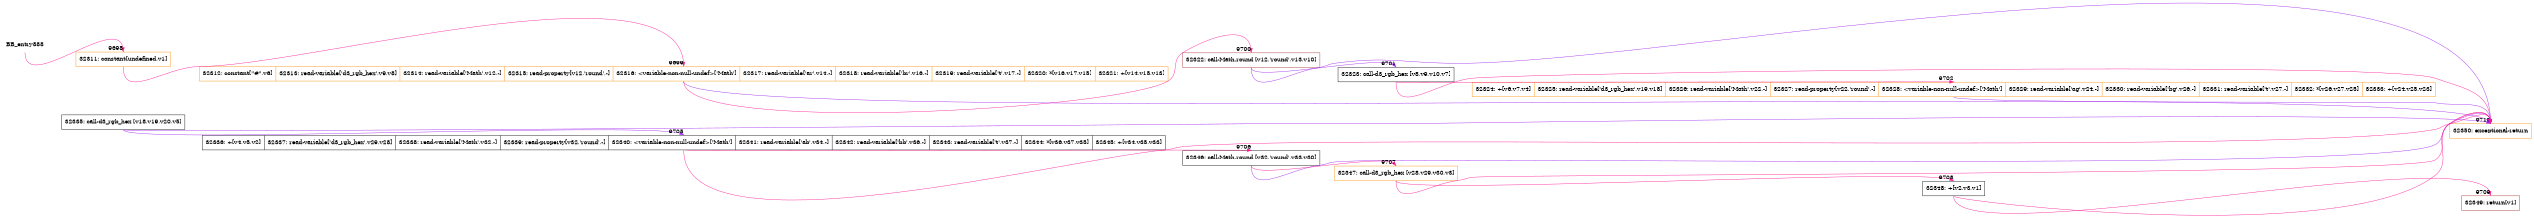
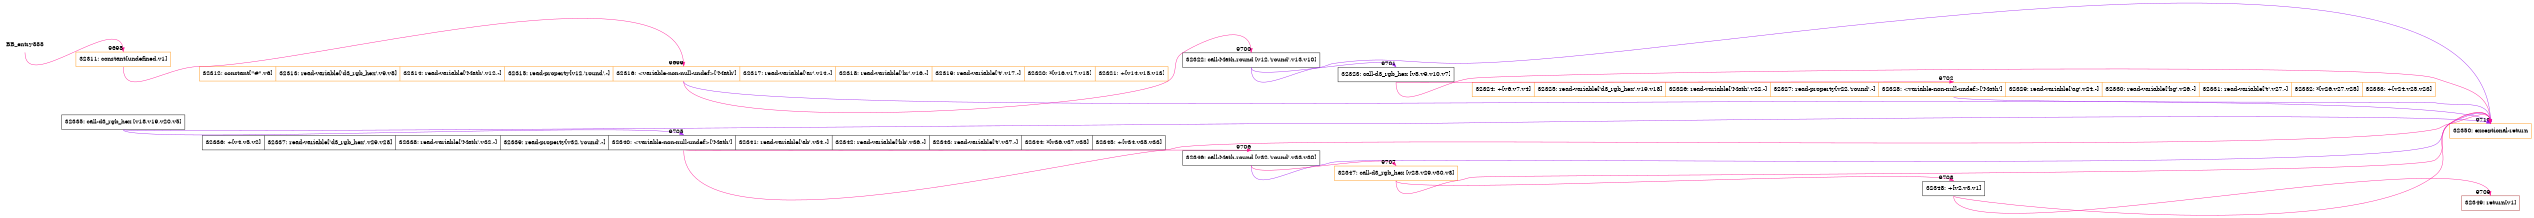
node "32322: call-Math.round [v12,'round',v13,v10]": color brown -> black
